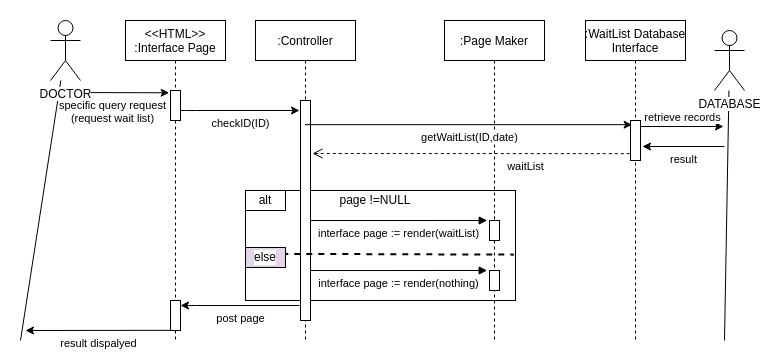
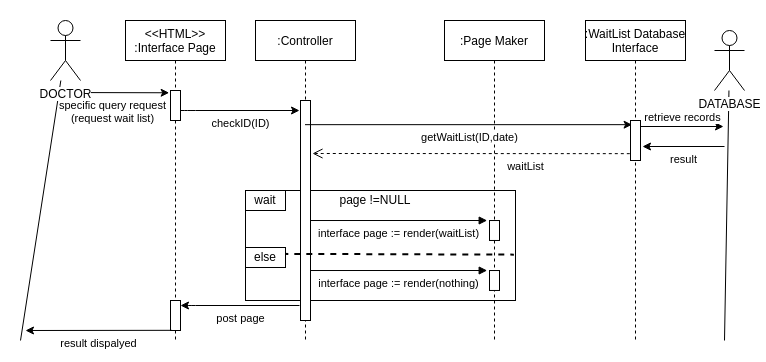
node "alt": label "alt" -> "wait"
node "else": fillcolor #e1d5e7 -> #ffffff
